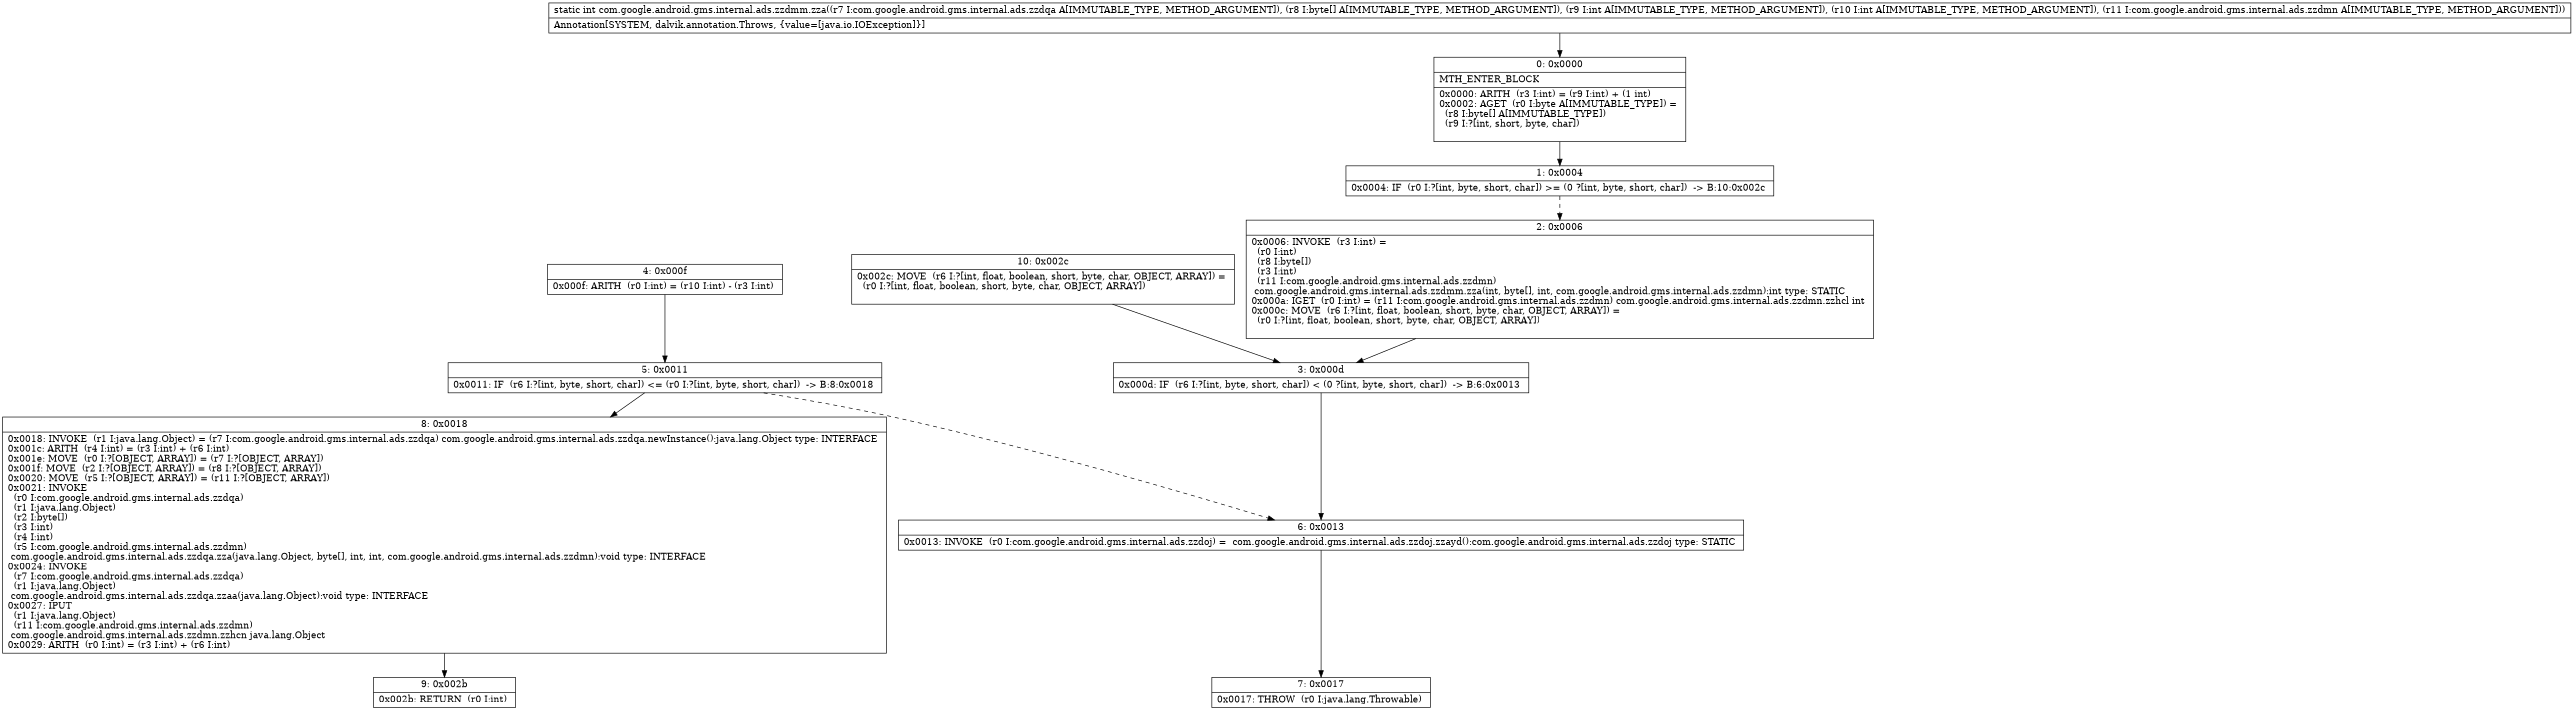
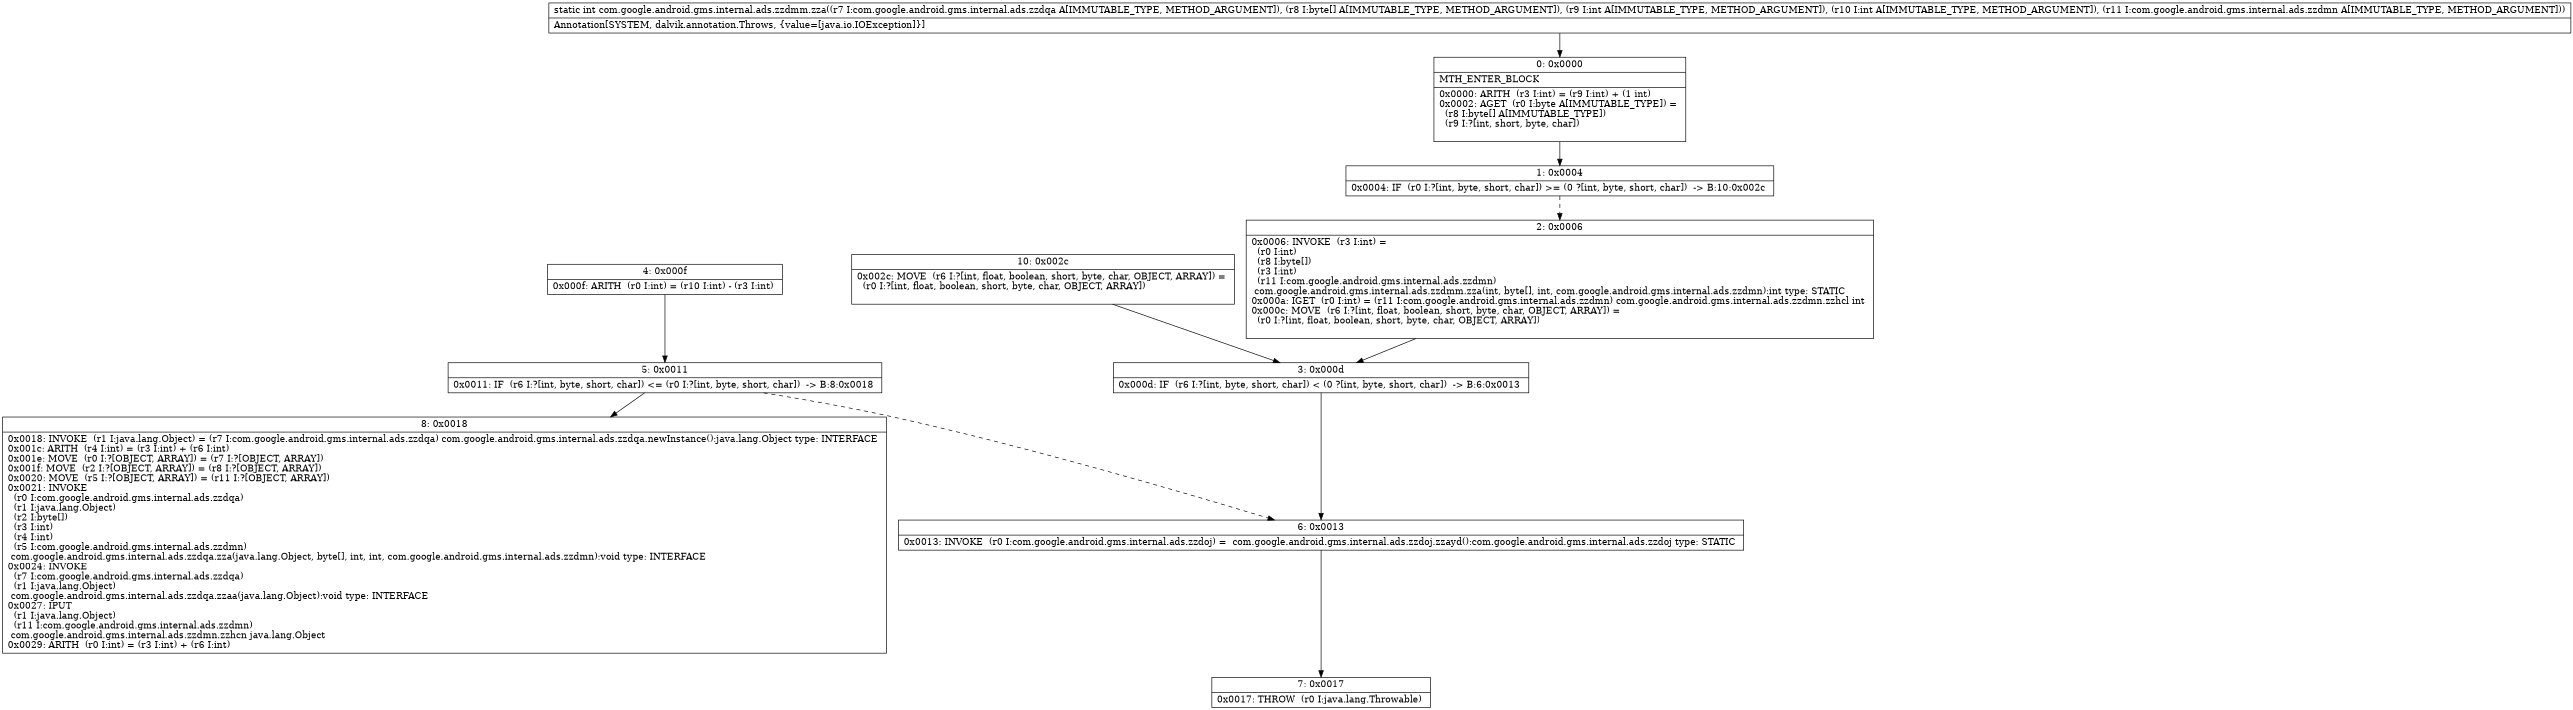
node "9: 0x002b": removed
